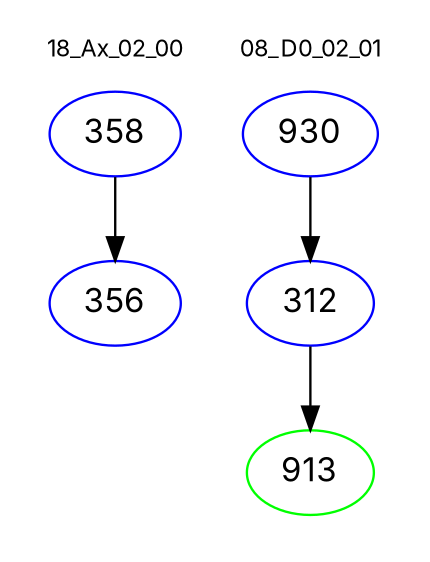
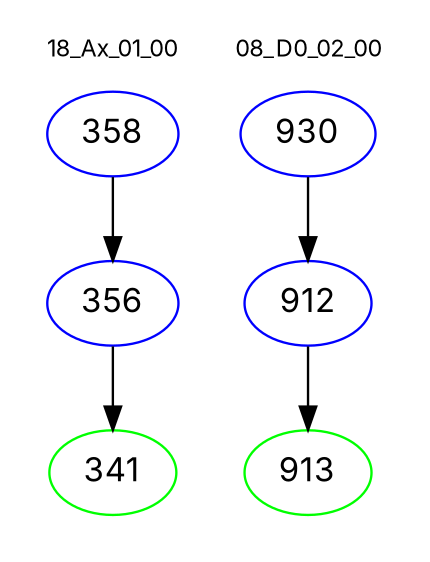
cluster "18_Ax_02_00": label "18_Ax_02_00" -> "18_Ax_01_00"
cluster "08_D0_02_01": label "08_D0_02_01" -> "08_D0_02_00"
node "312": label "312" -> "912"
node "341": added
